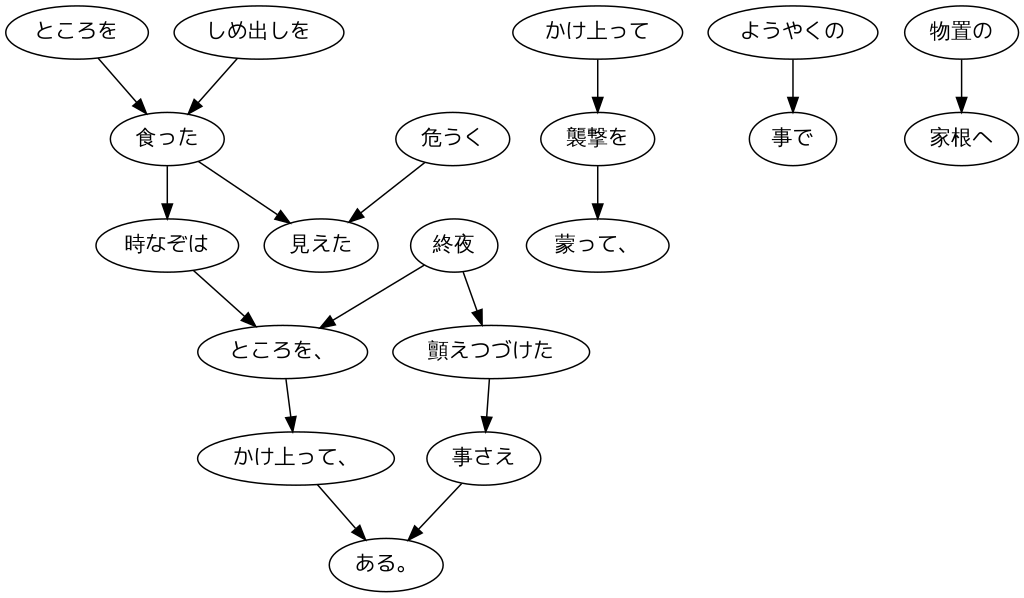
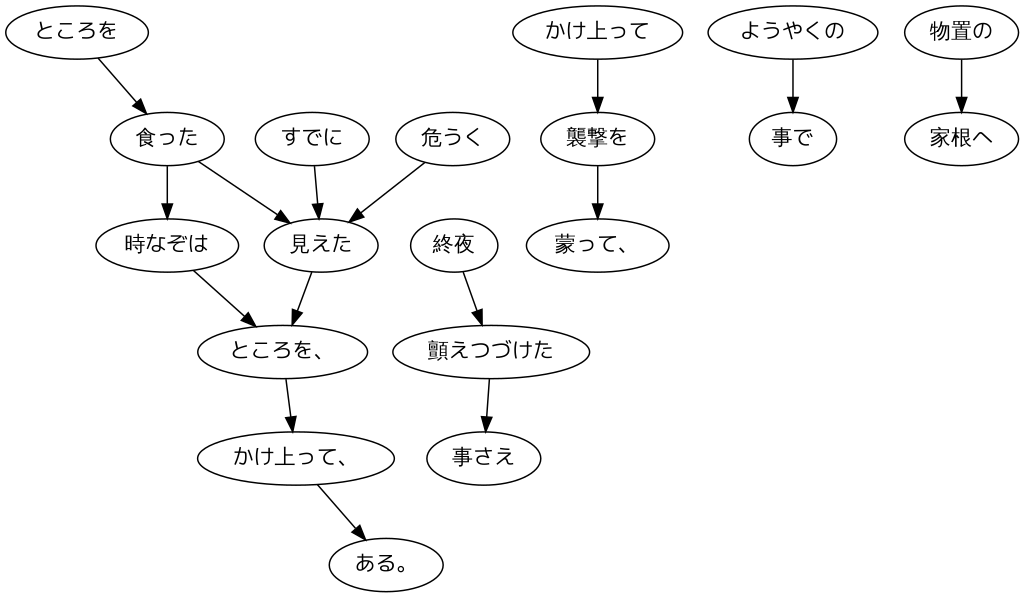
node "しめ出しを": removed
node "すでに": added
edge "終夜" -> "ところを、": now "見えた" -> "ところを、"
edge "事さえ" -> "ある。": removed
